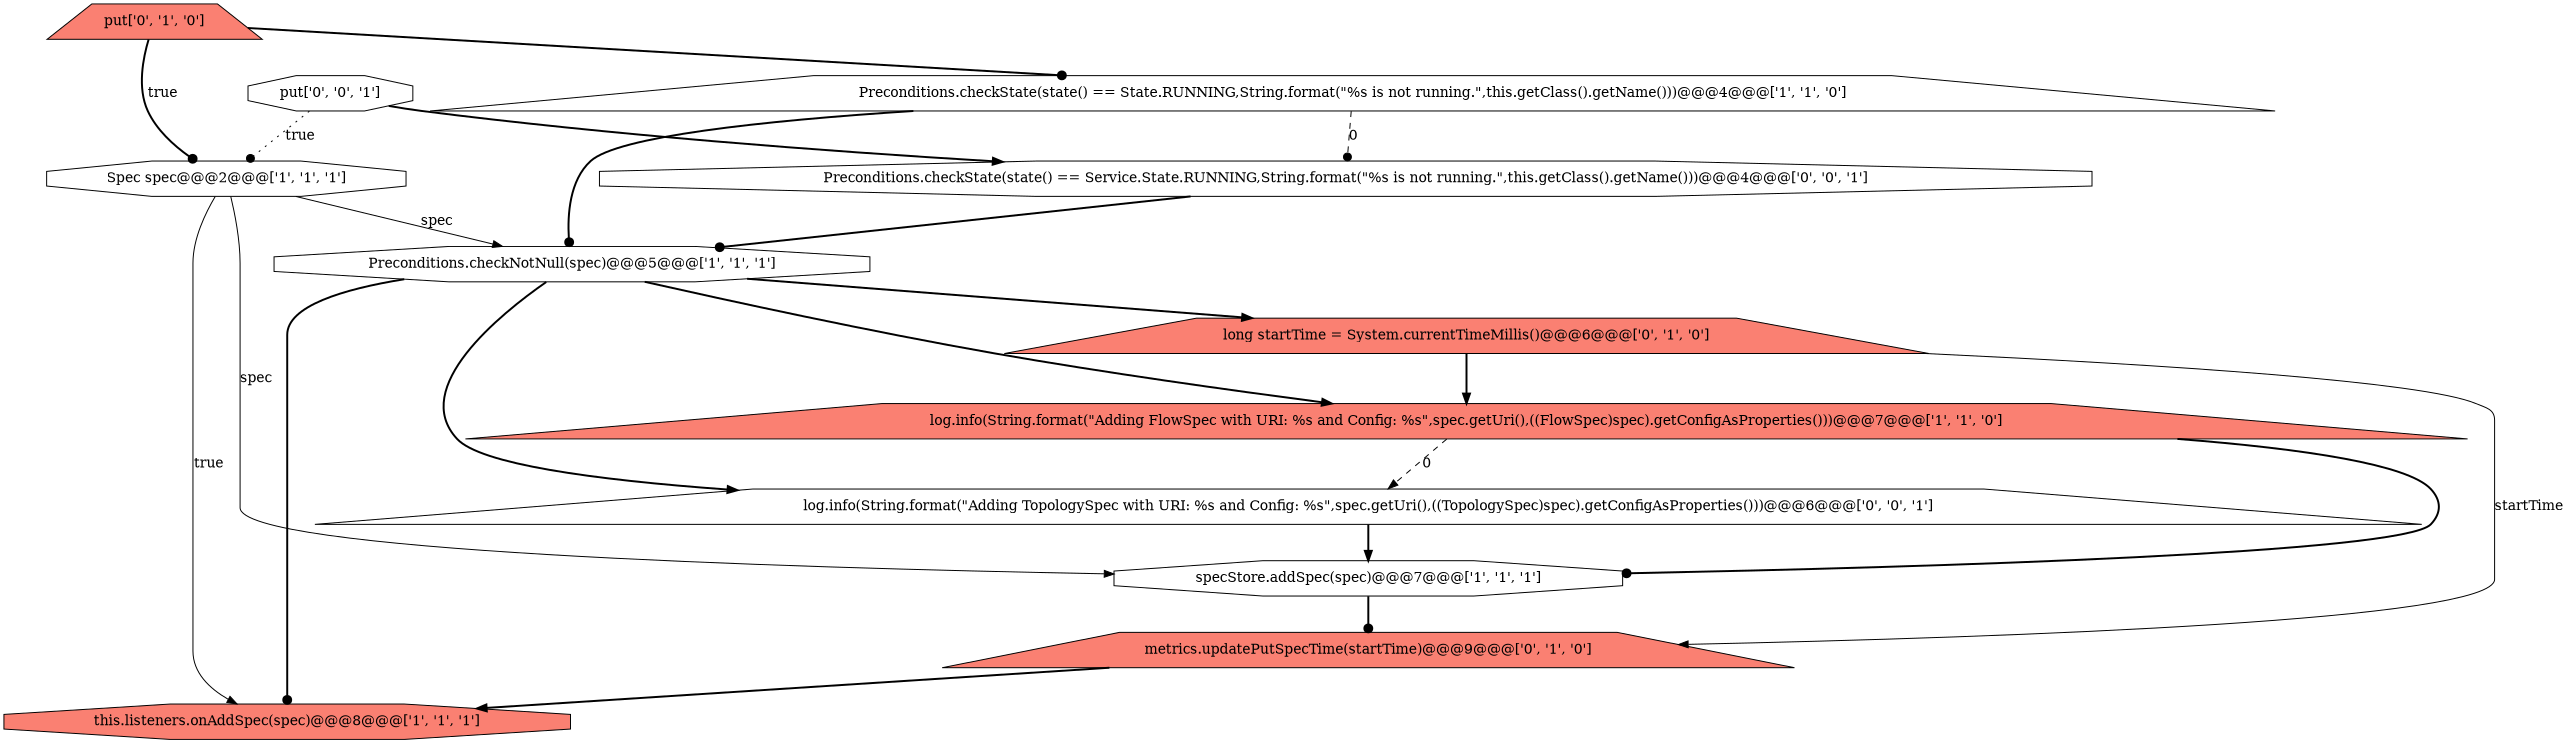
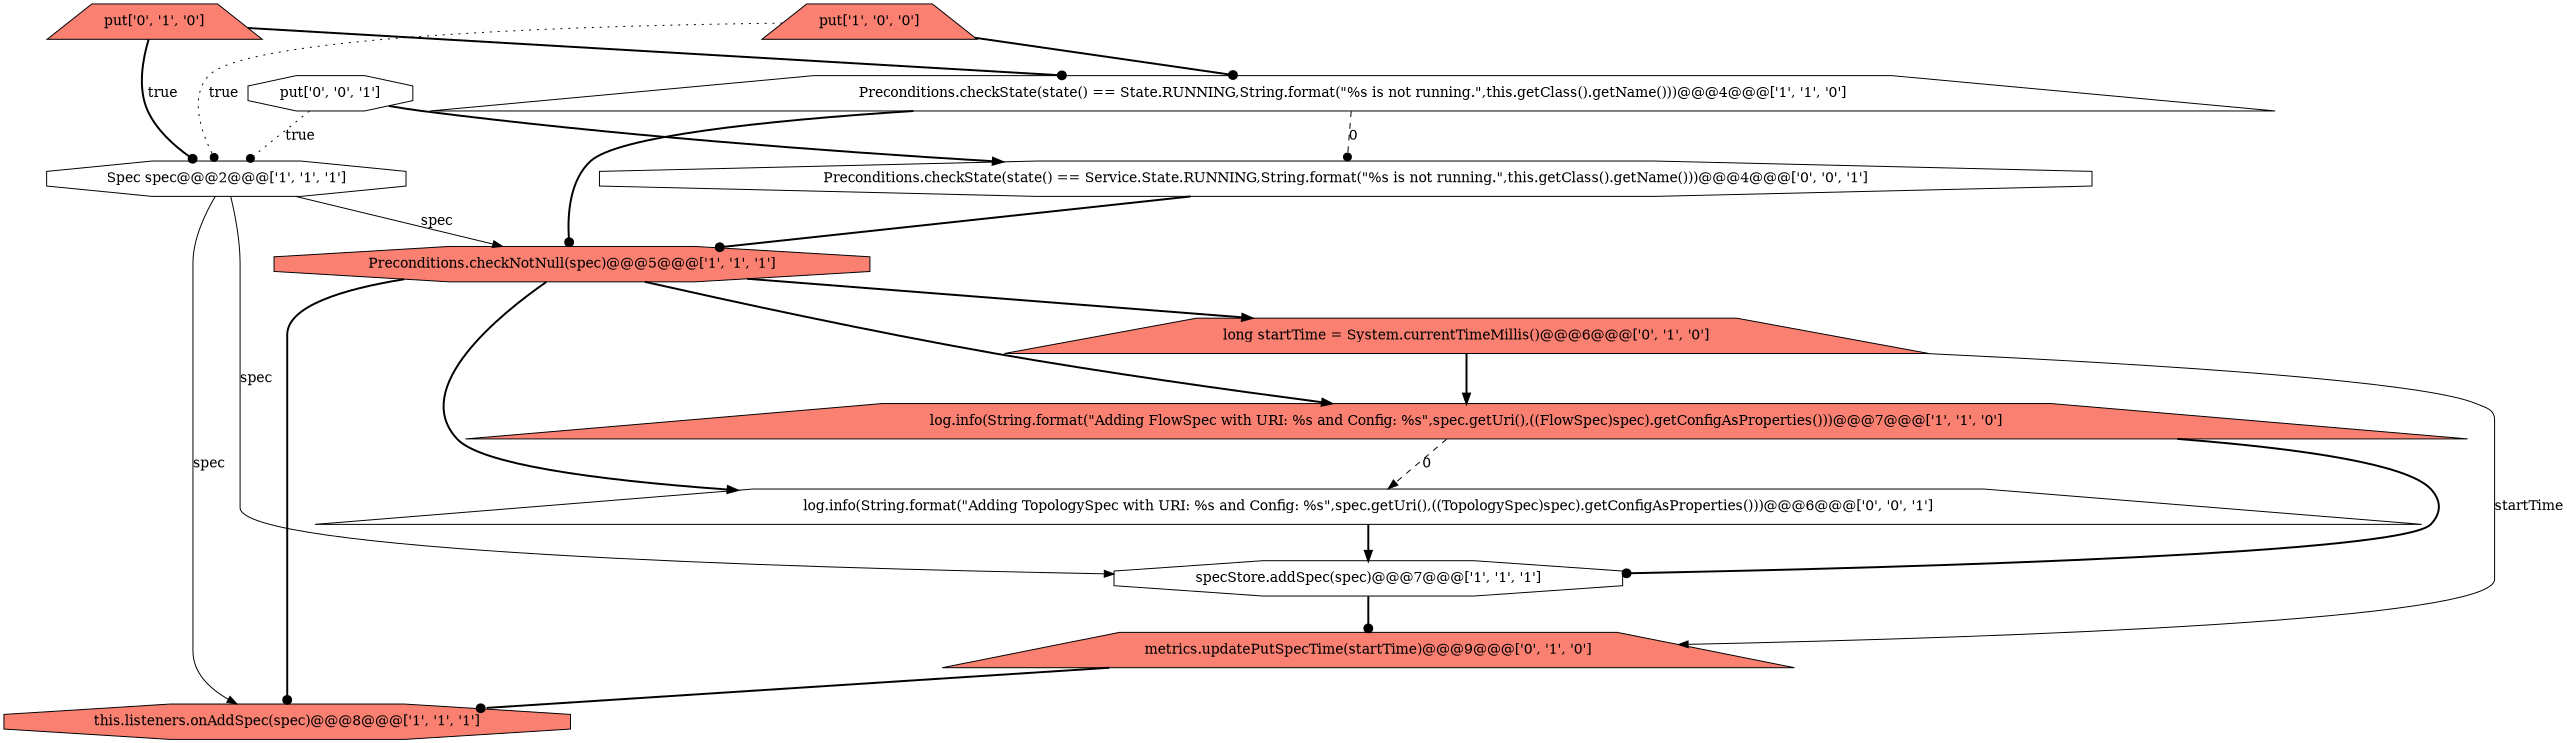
node "put['1', '0', '0']": added
node "Preconditions.checkNotNull(spec)@@@5@@@['1', '1', '1']": fillcolor white -> salmon
edge "Spec spec@@@2@@@['1', '1', '1']" -> "this.listeners.onAddSpec(spec)@@@8@@@['1', '1', '1']": label "true" -> "spec"
edge "metrics.updatePutSpecTime(startTime)@@@9@@@['0', '1', '0']" -> "this.listeners.onAddSpec(spec)@@@8@@@['1', '1', '1']": arrowhead normal -> dot
